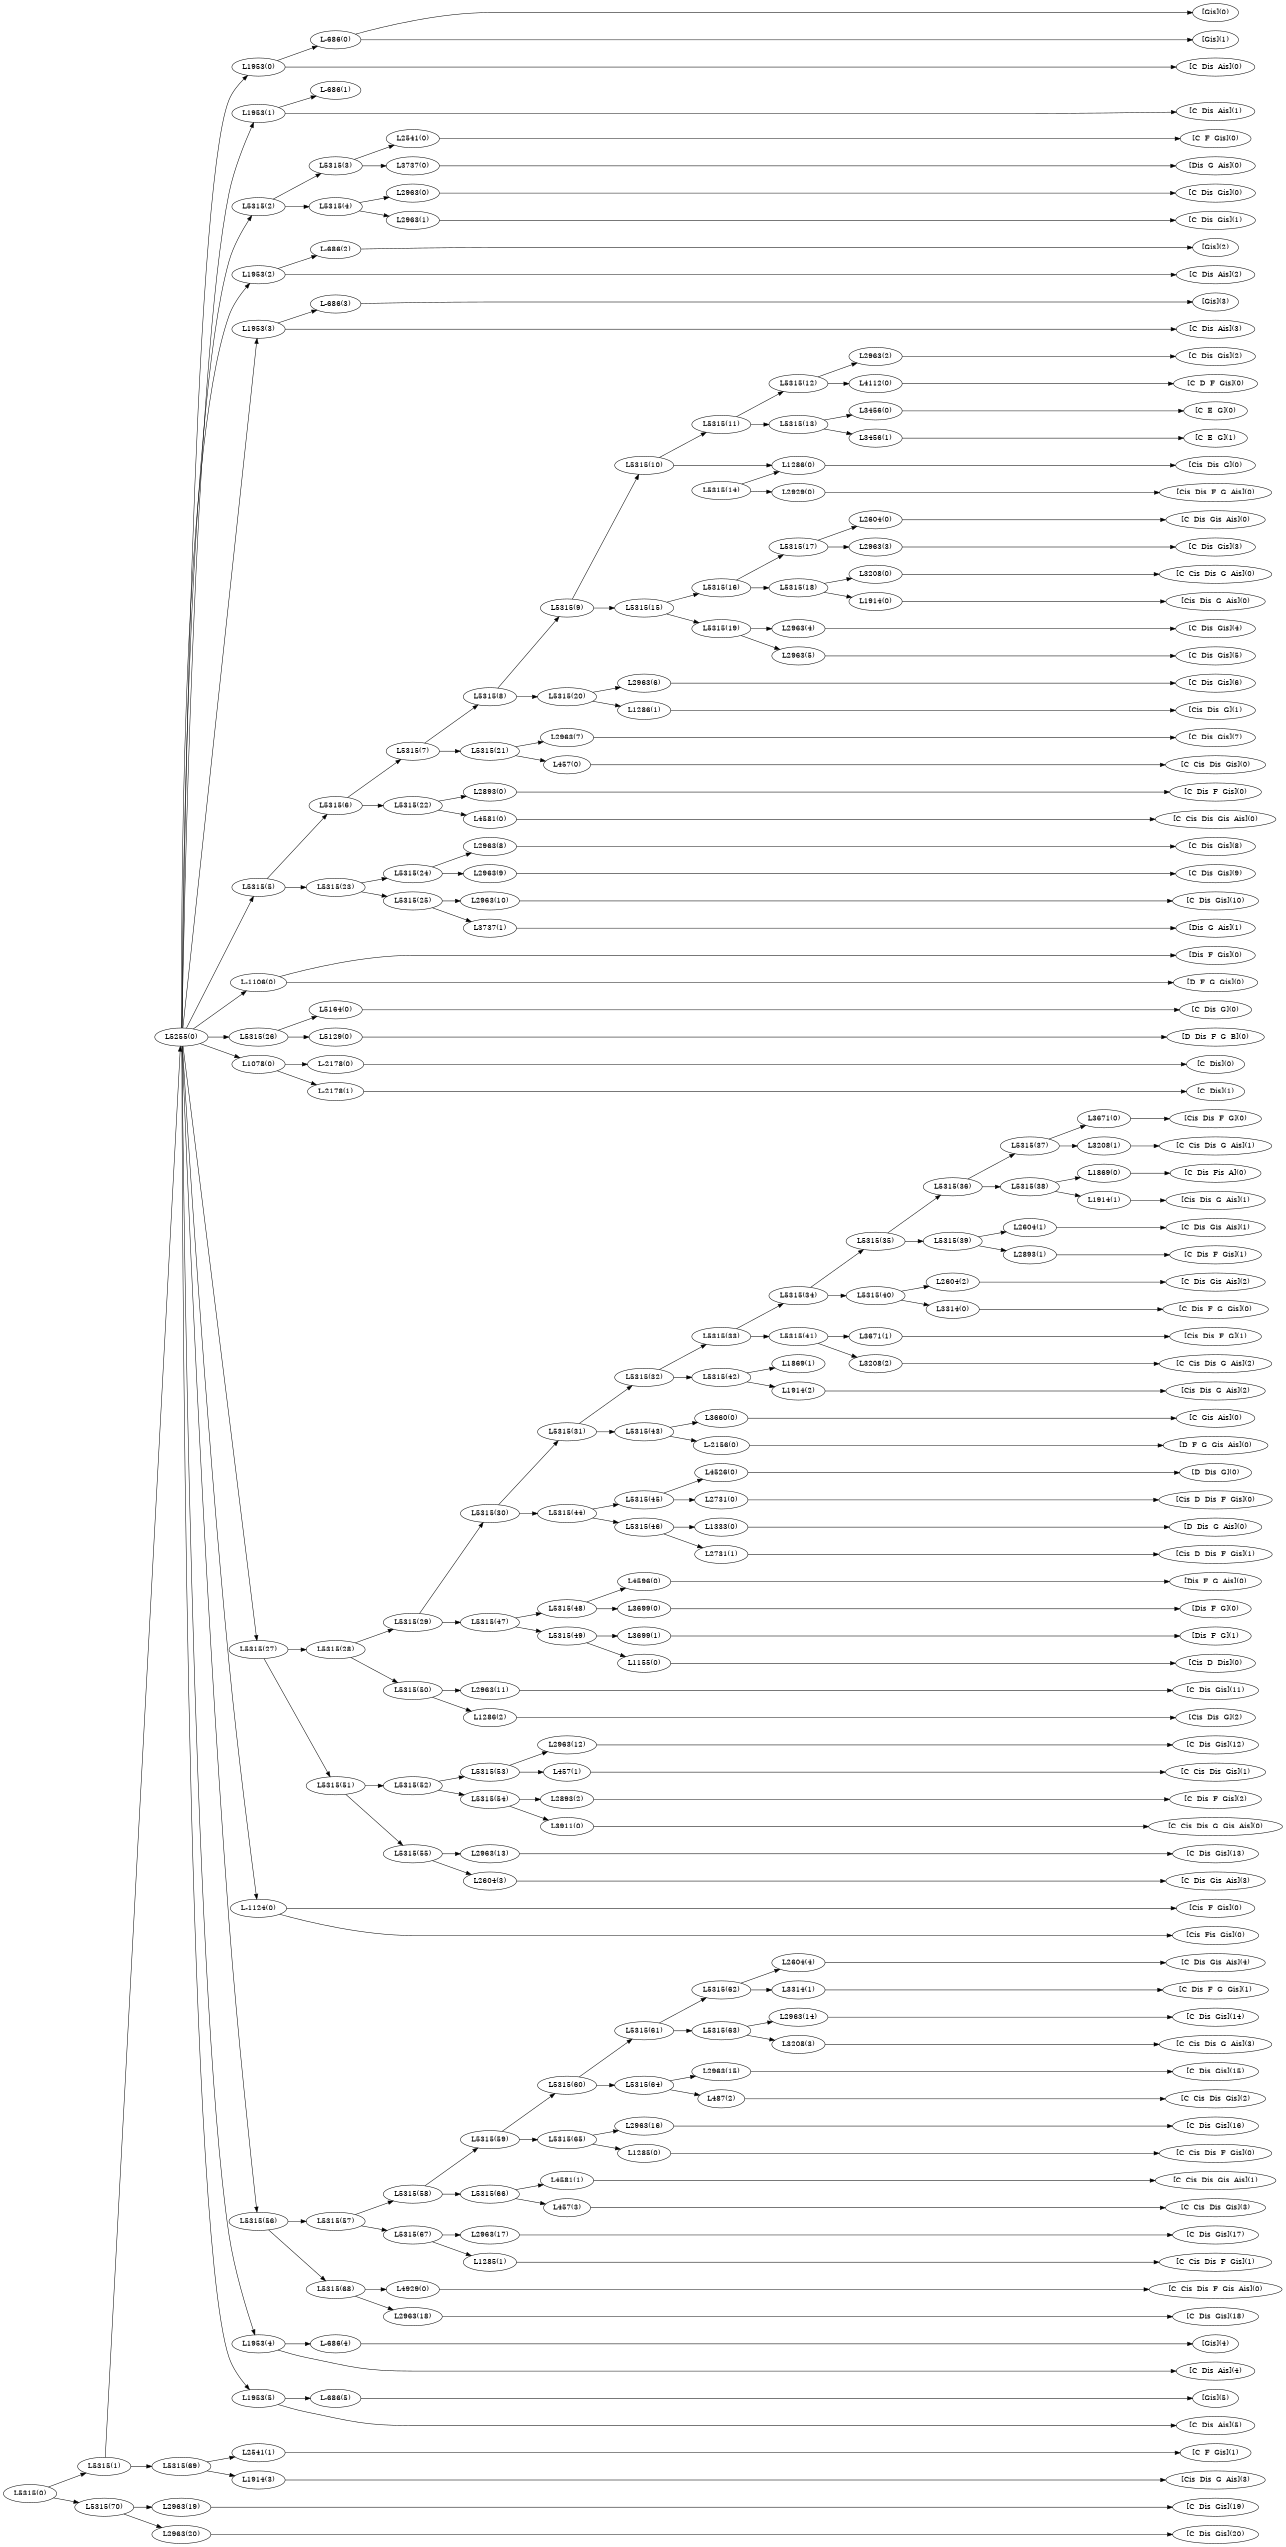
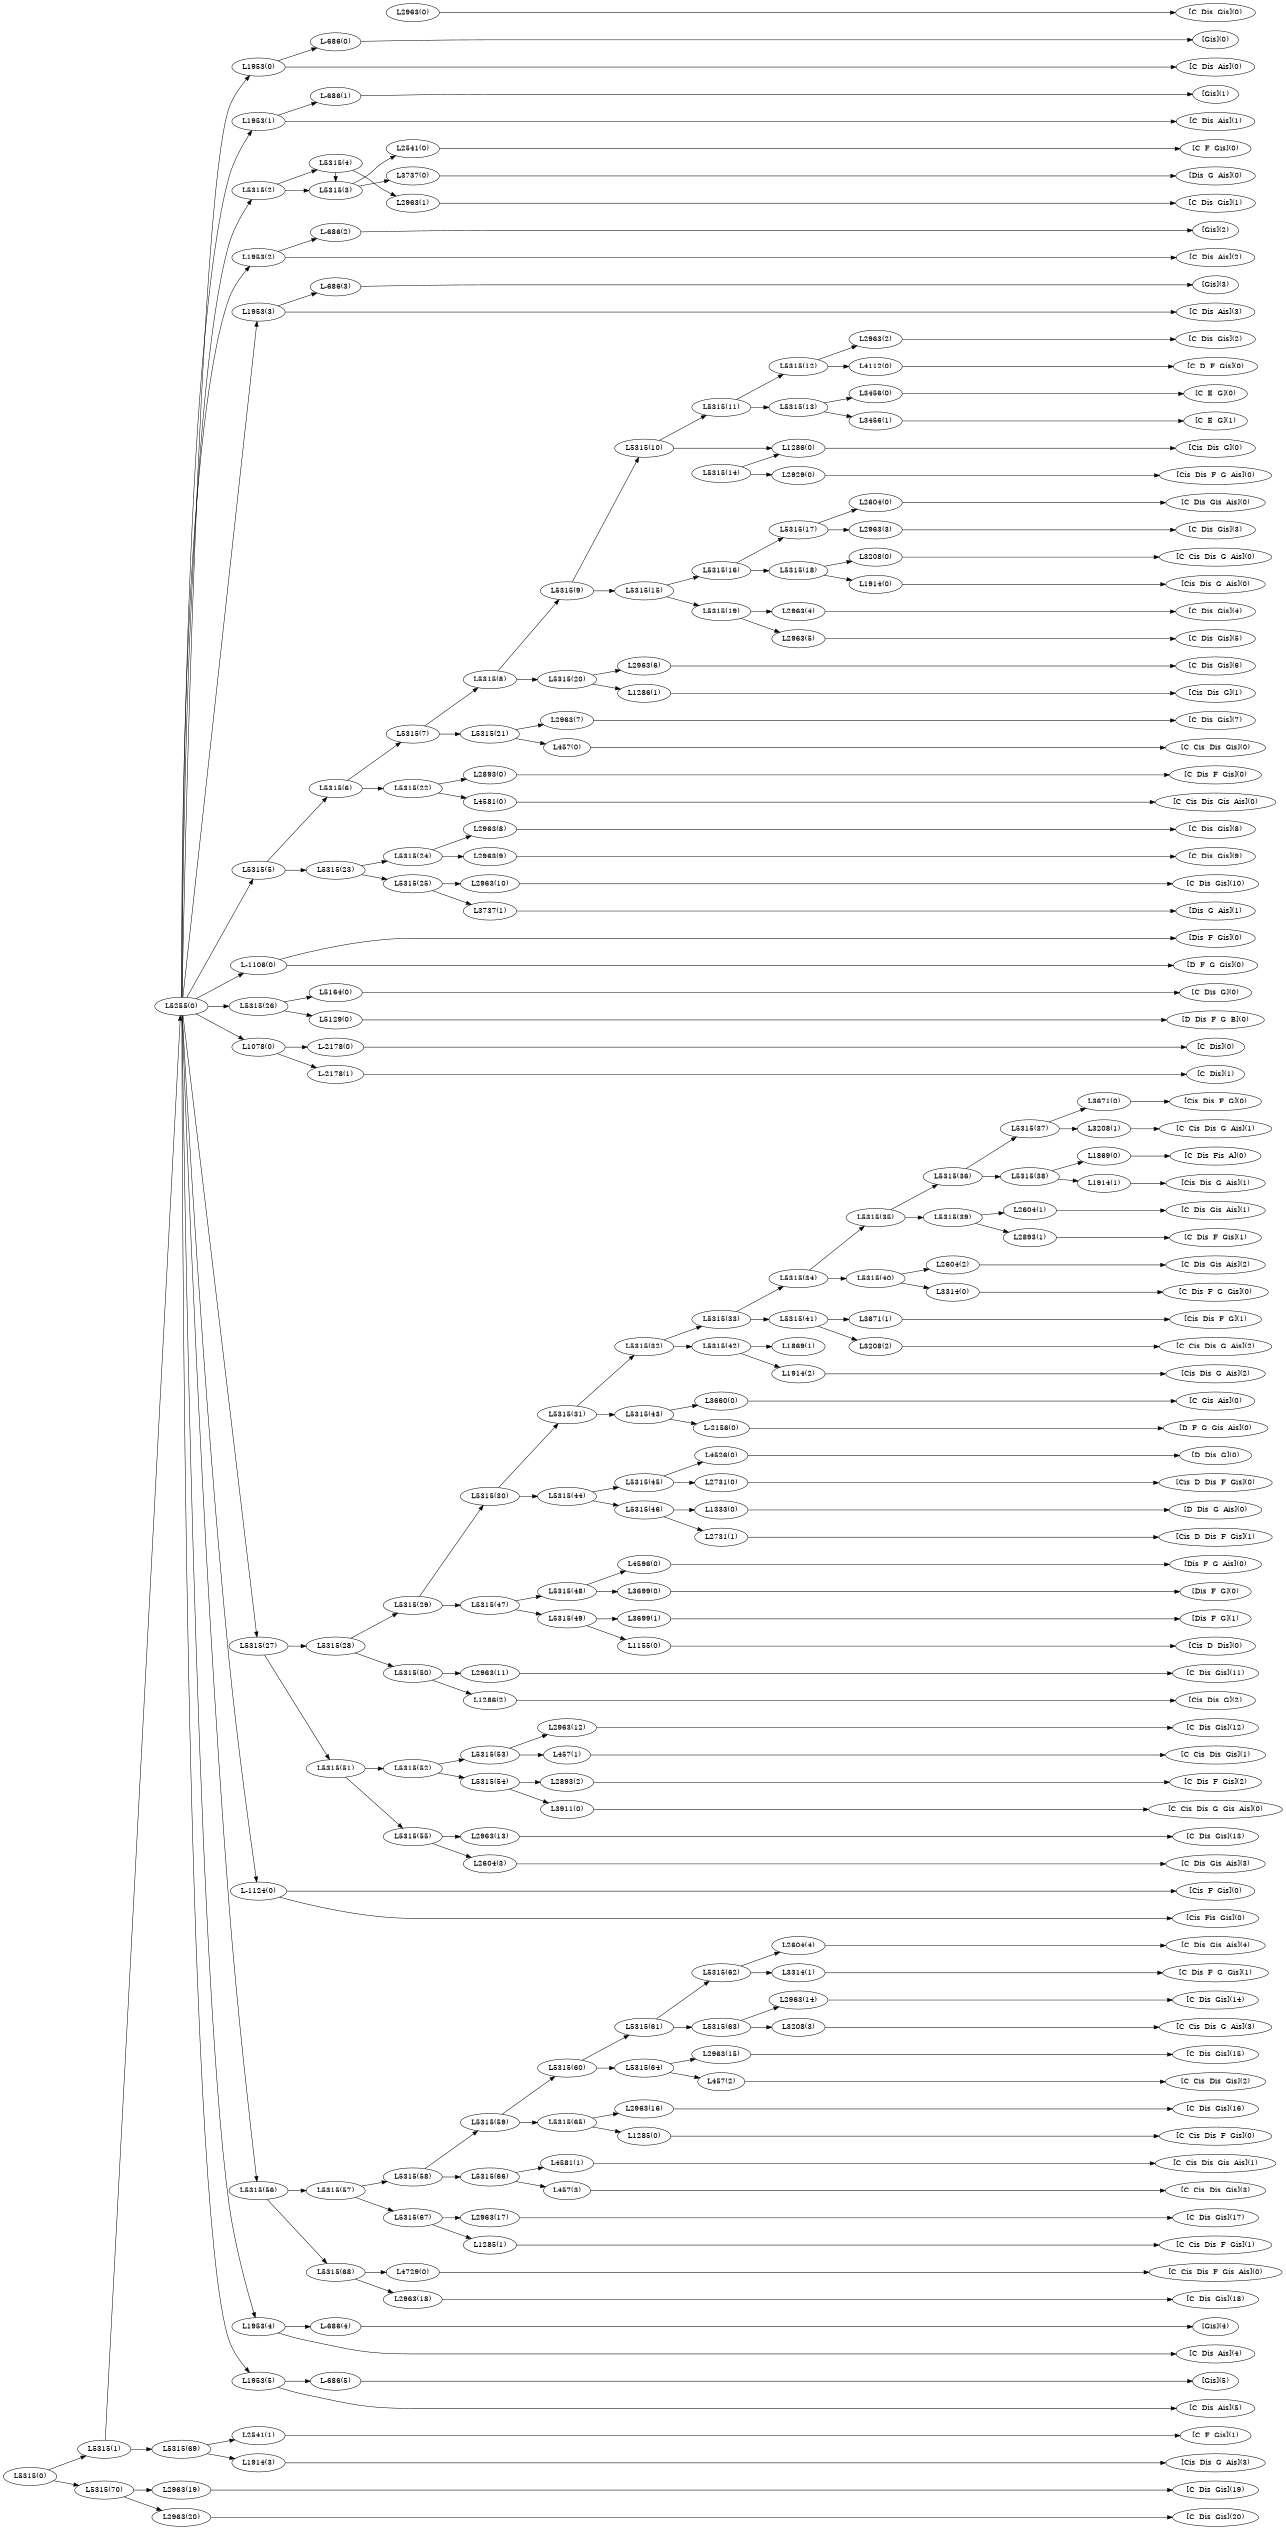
edge "L-686(0)" -> "[Gis](1)": now "L-686(1)" -> "[Gis](1)"
edge "L5315(4)" -> "L2963(0)": now "L5315(4)" -> "L5315(3)"
node "L487(2)": label "L487(2)" -> "L457(2)"
node "L4929(0)": label "L4929(0)" -> "L4729(0)"
